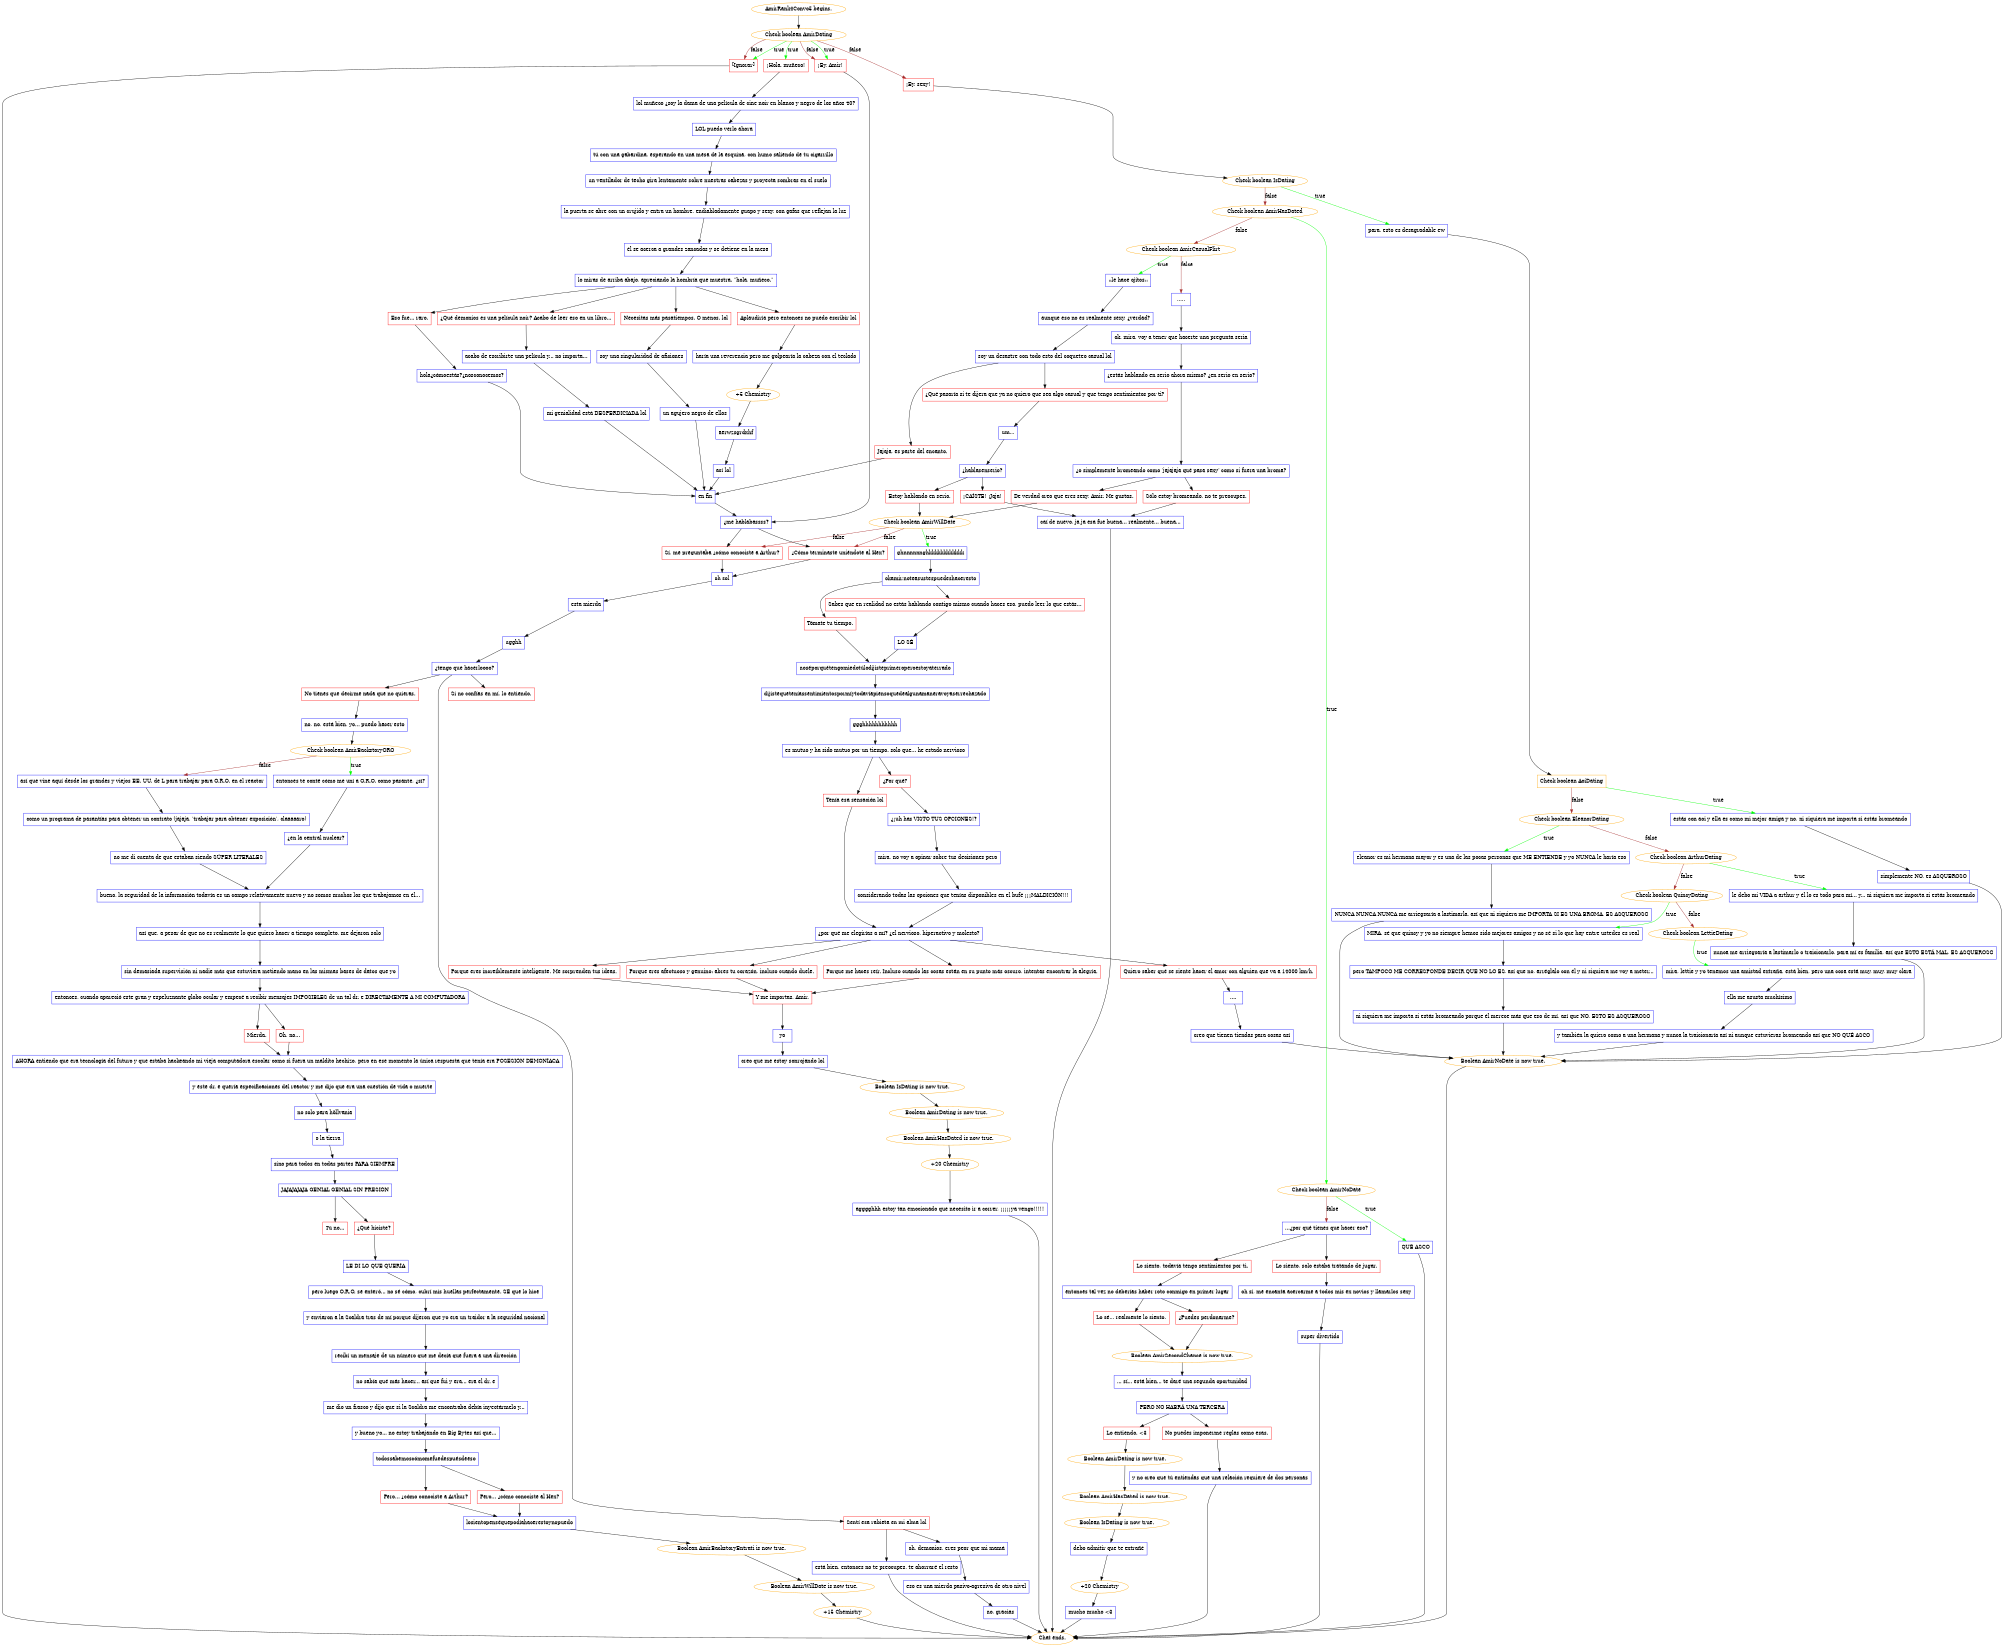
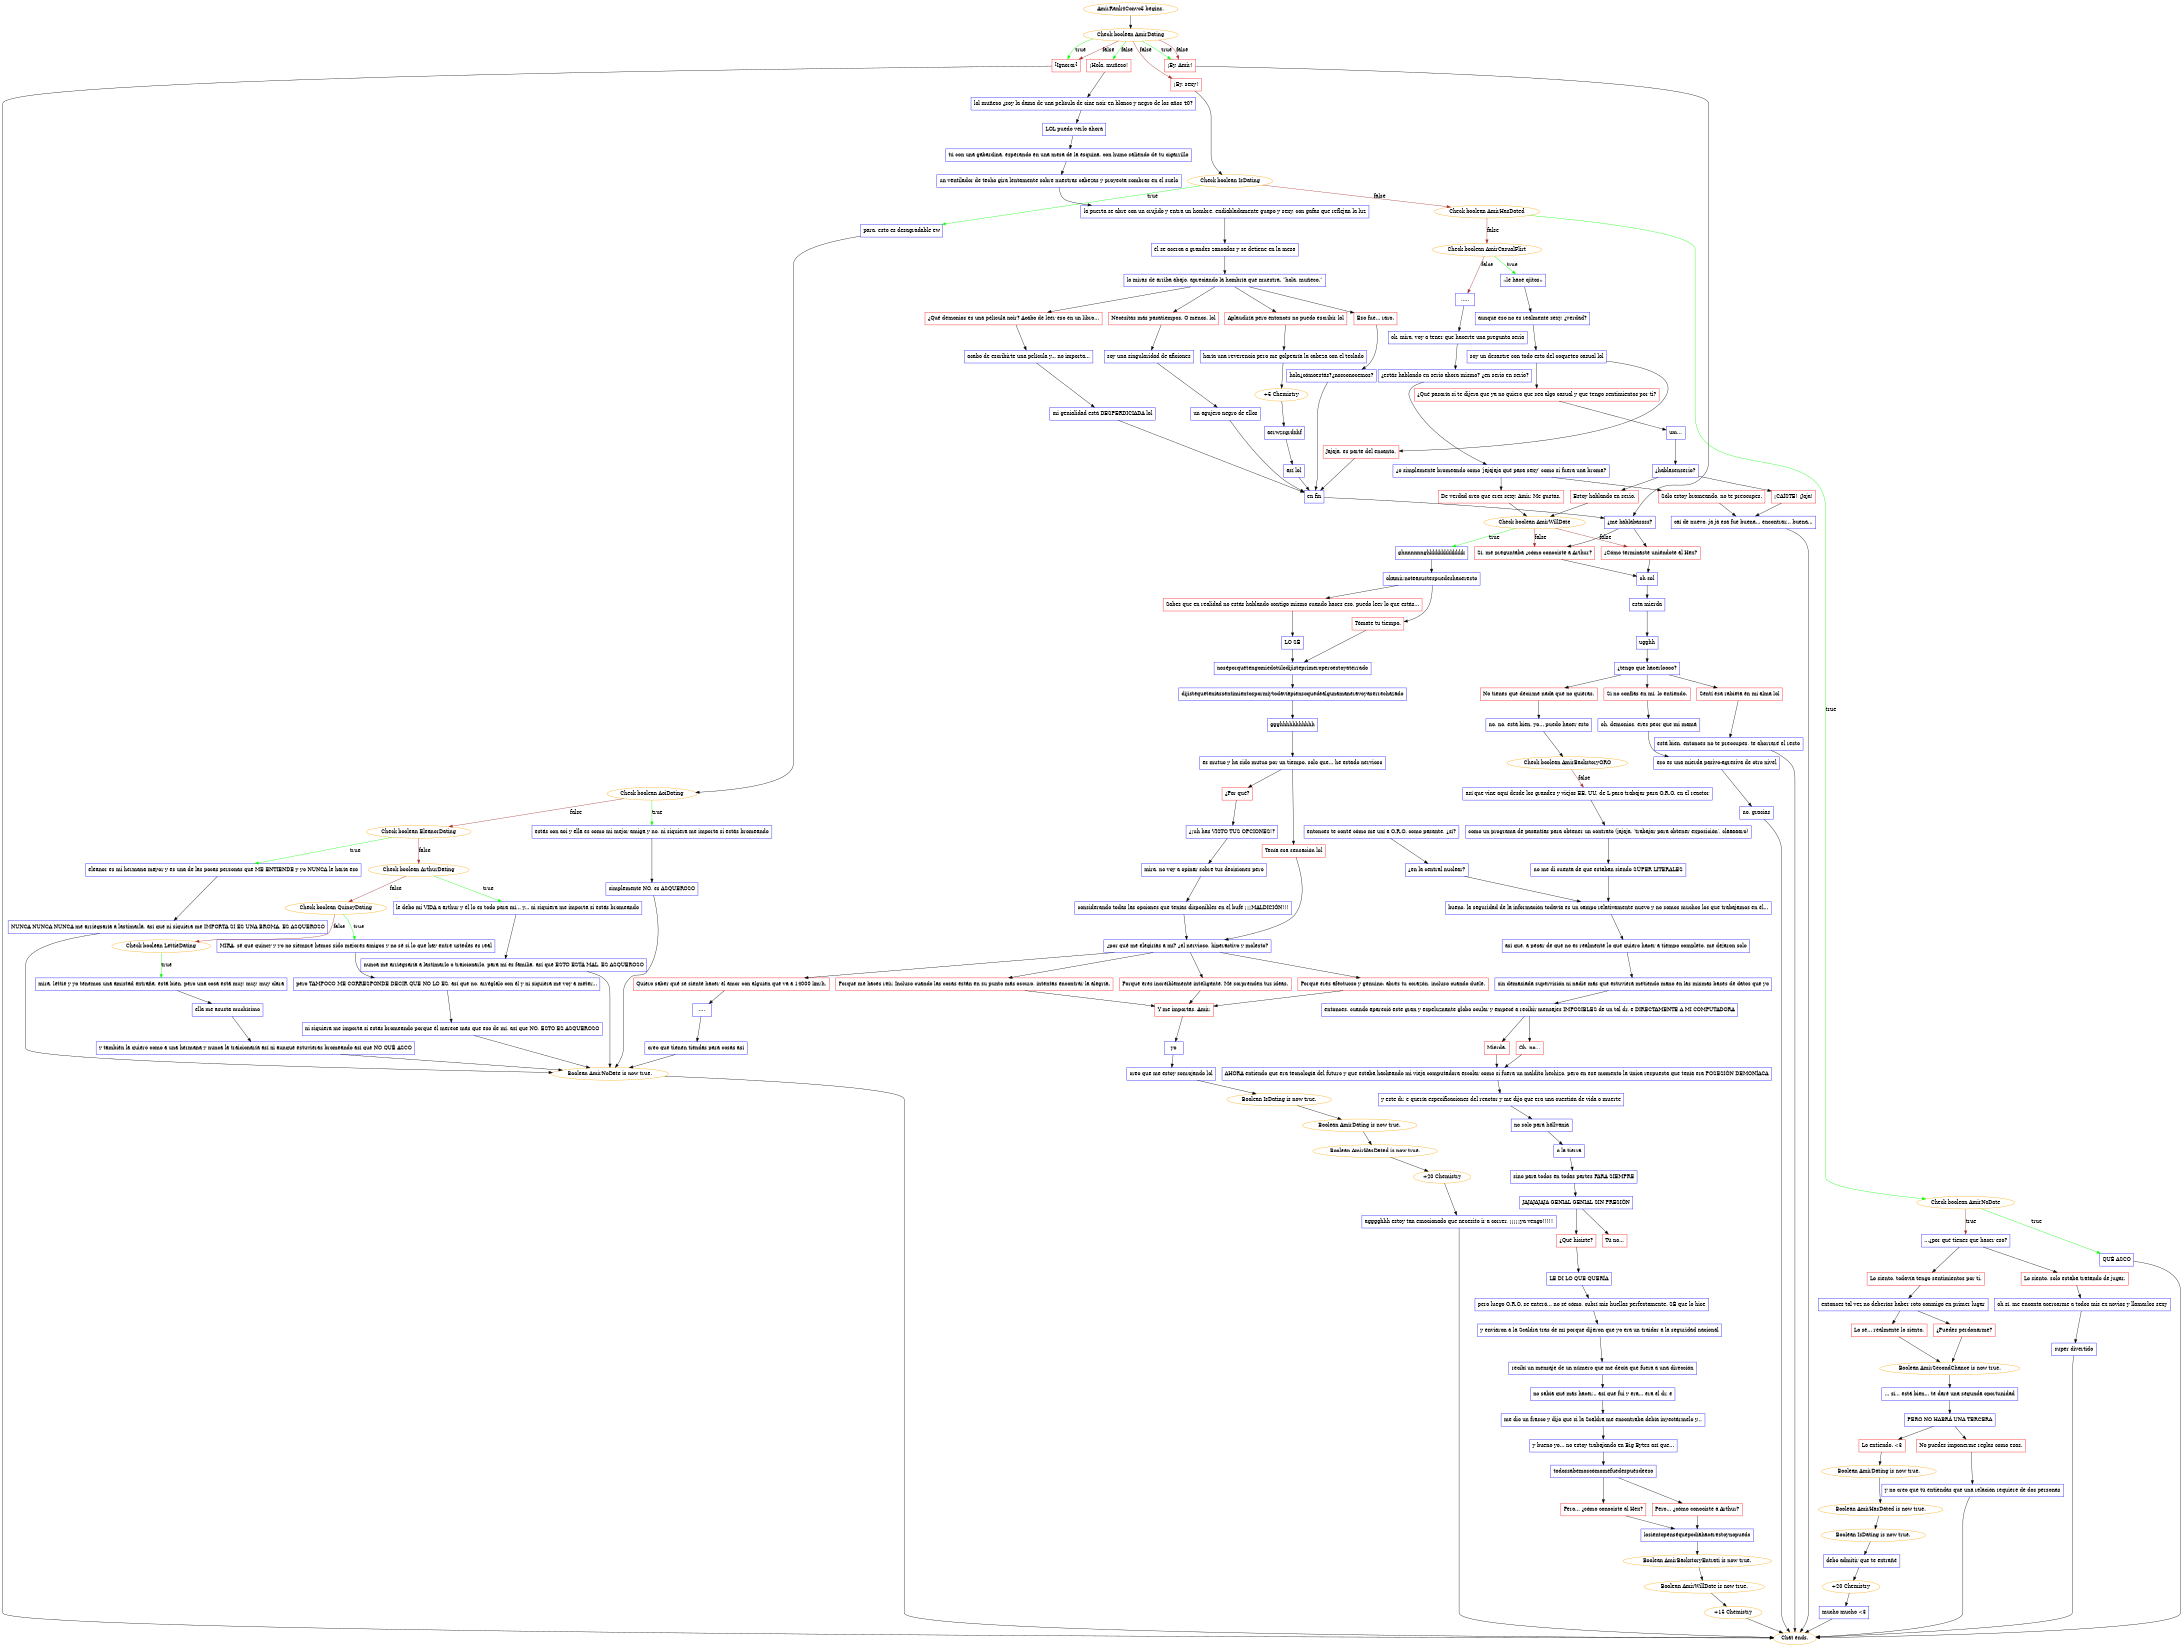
edge "Check boolean AmirDating" -> "¡Hola, muñeco!": label "true" -> "false"
node "caí de nuevo, ja ja esa fue buena... realmente... buena...": label "caí de nuevo, ja ja esa fue buena... realmente... buena..." -> "caí de nuevo, ja ja esa fue buena... encontrar... buena..."
edge "Check boolean AmirBackstoryORO" -> "entonces te conté cómo me uní a O.R.O. como pasante, ¿sí?": removed, label "true"
node "Check boolean AoiDating": shape box -> ellipse
edge "Check boolean AmirNoDate" -> "...¿por qué tienes que hacer eso?": label "false" -> "true"
edge "Sentí esa rabieta en mi alma lol" -> "oh, demonios, eres peor que mi mamá": now "Si no confías en mí, lo entiendo." -> "oh, demonios, eres peor que mi mamá"
